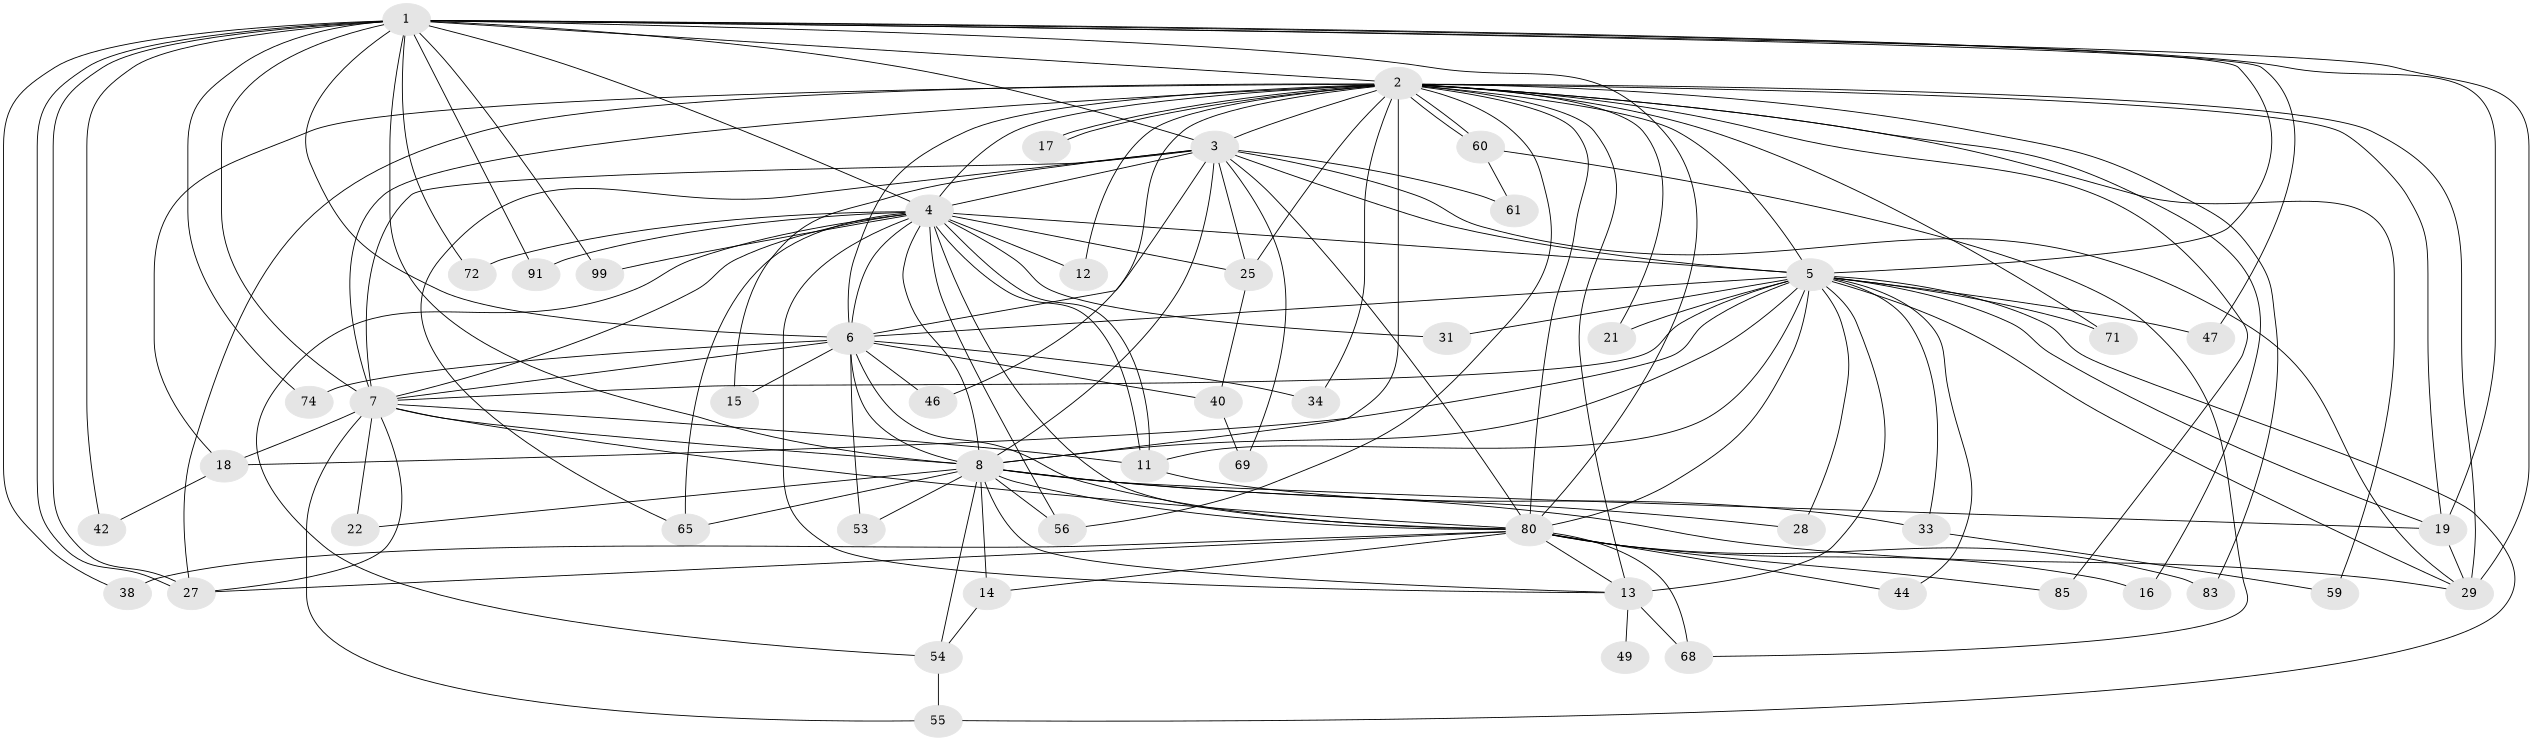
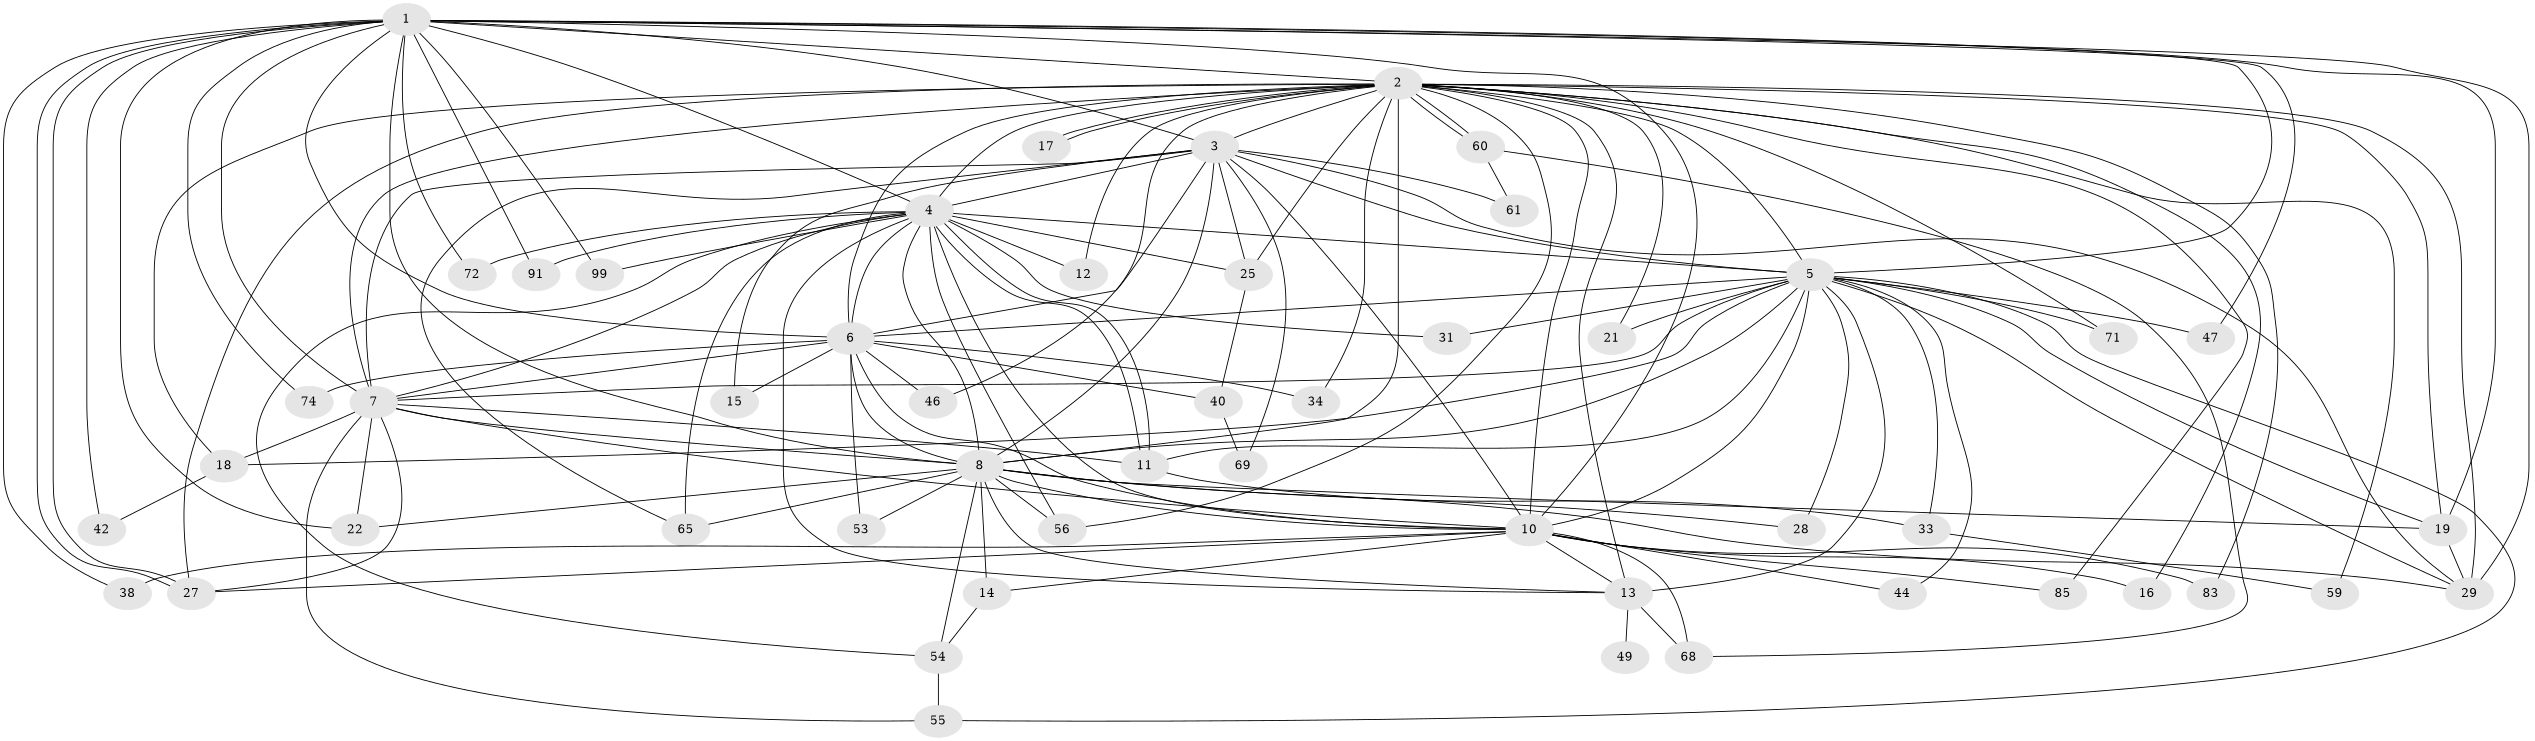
edge "1" -- "22": added
node "80": label "80" -> "10"
